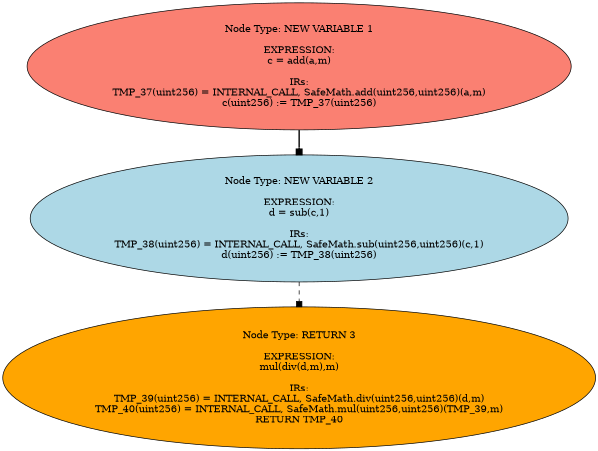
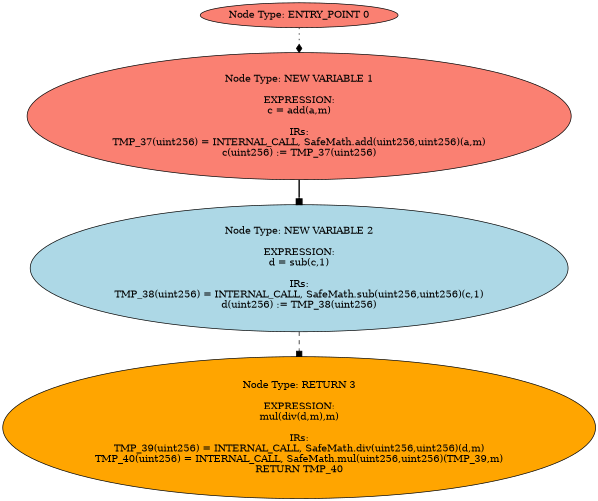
node "Node Type: ENTRY_POINT 0": added
